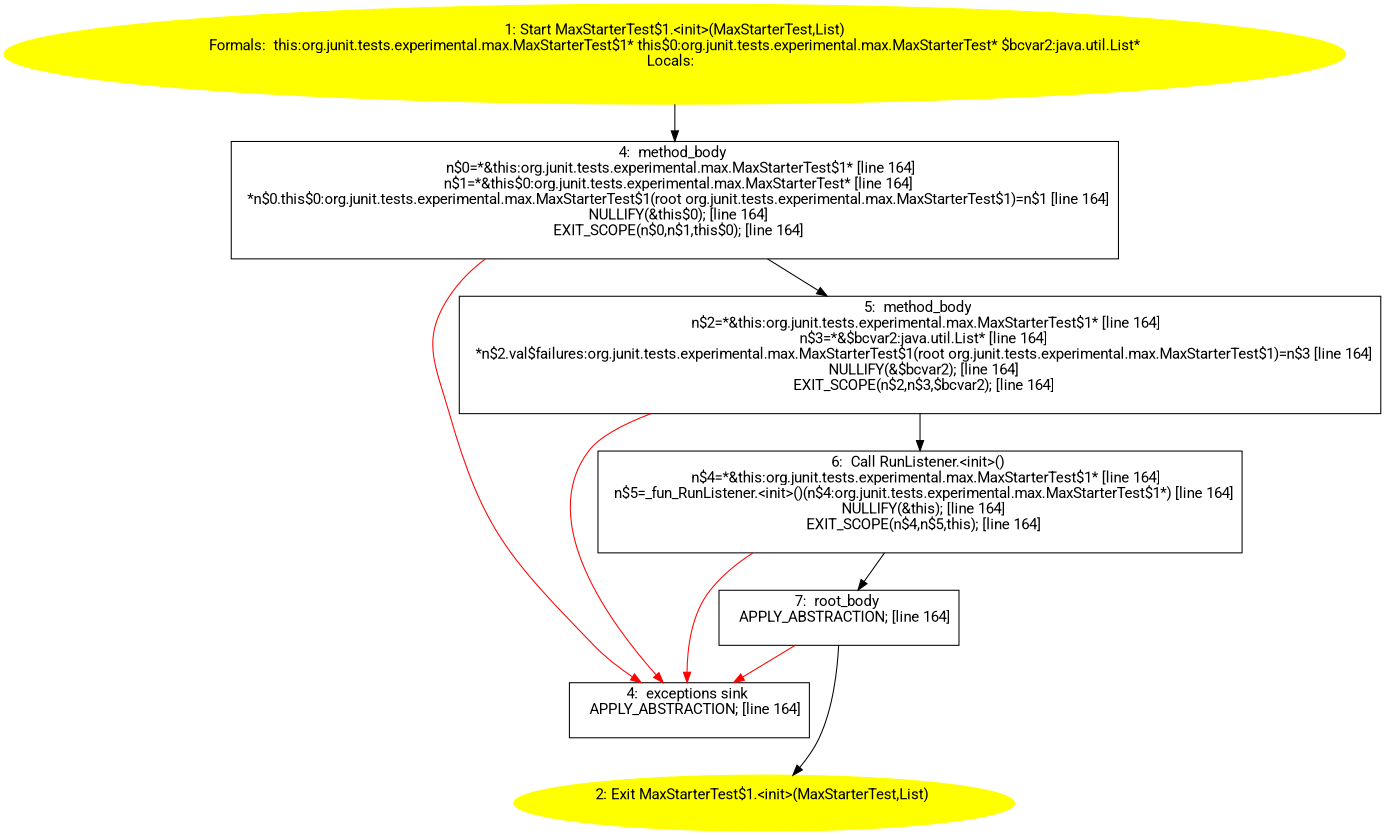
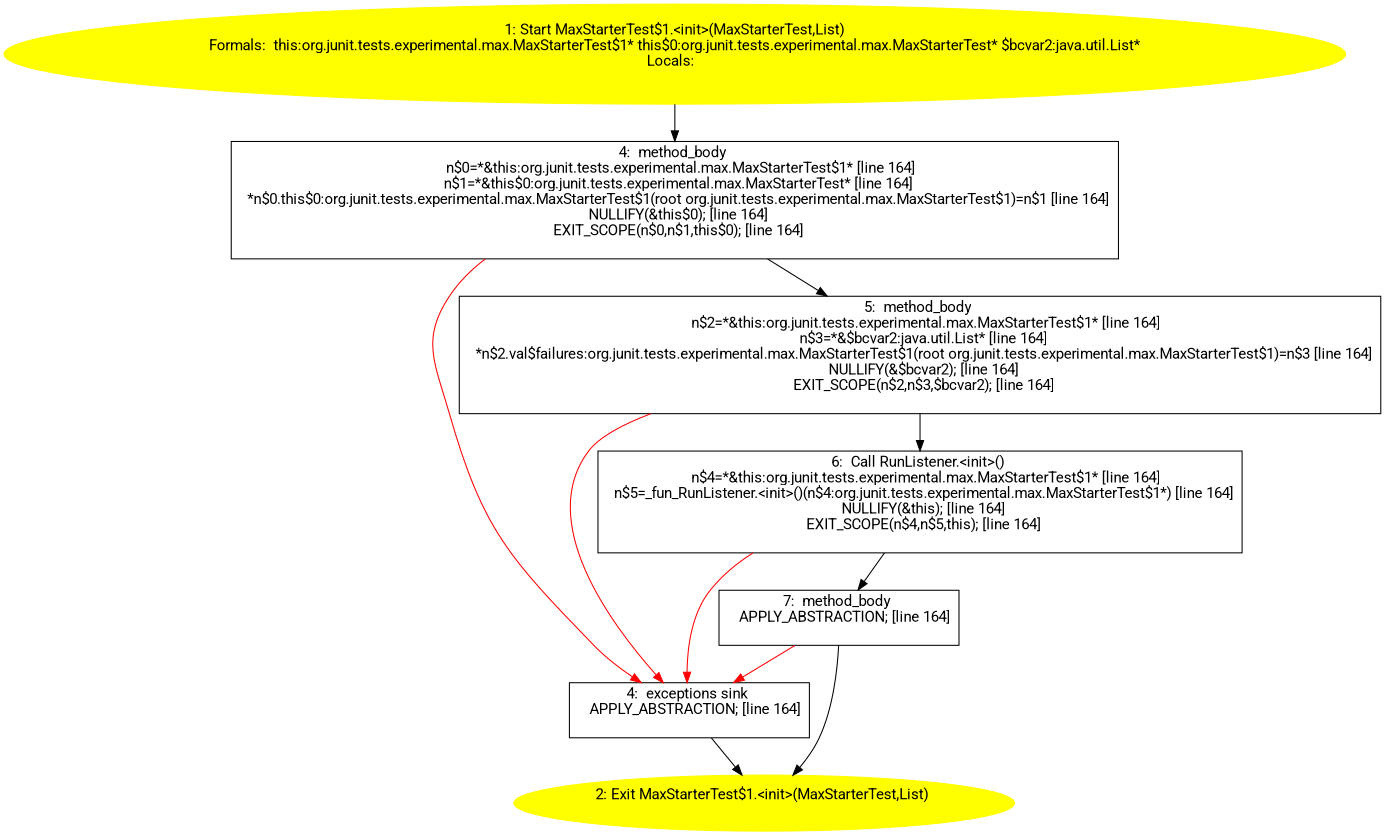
node "7:  root_body APPLY_ABSTRACTION; [line 164]": label "7:  root_body APPLY_ABSTRACTION; [line 164]" -> "7:  method_body APPLY_ABSTRACTION; [line 164]"
edge "4:  exceptions sink APPLY_ABSTRACTION; [line 164]" -> "2: Exit MaxStarterTest$1.<init>(MaxStarterTest,List)": added
